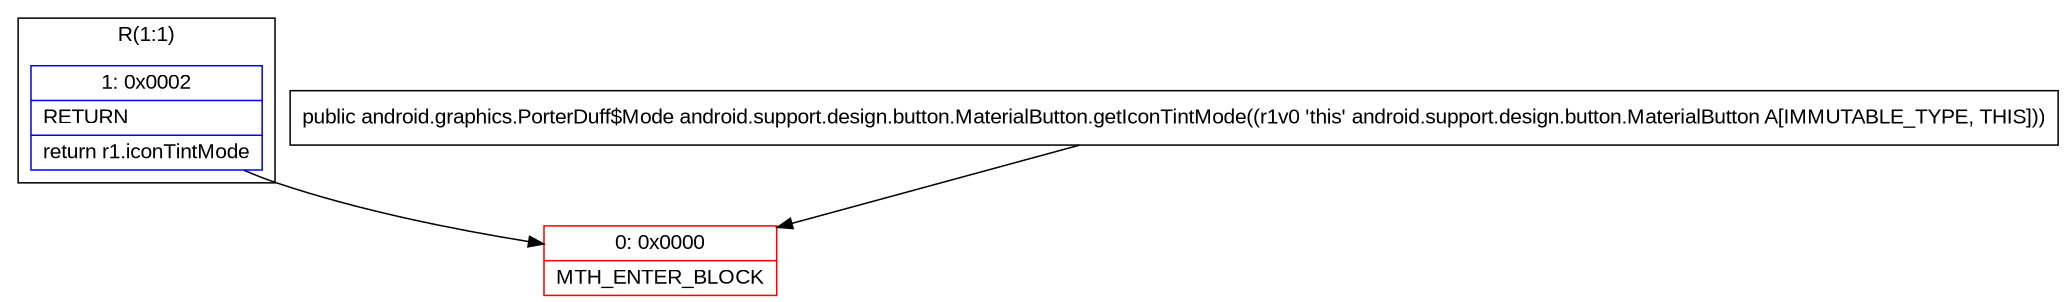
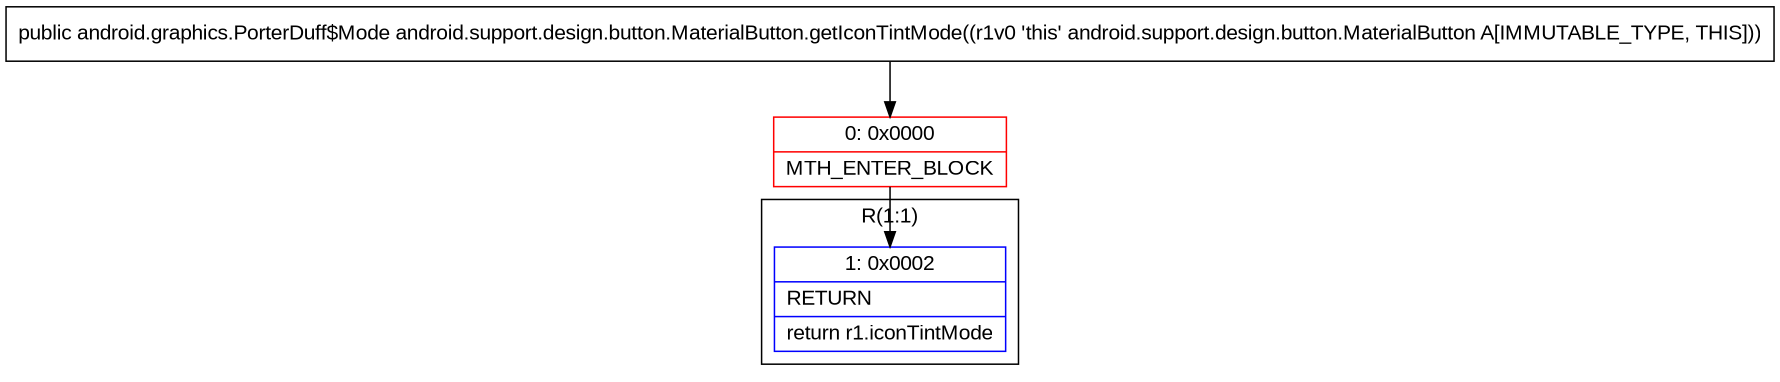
edge "1: 0x0002" -> "0: 0x0000": reversed
